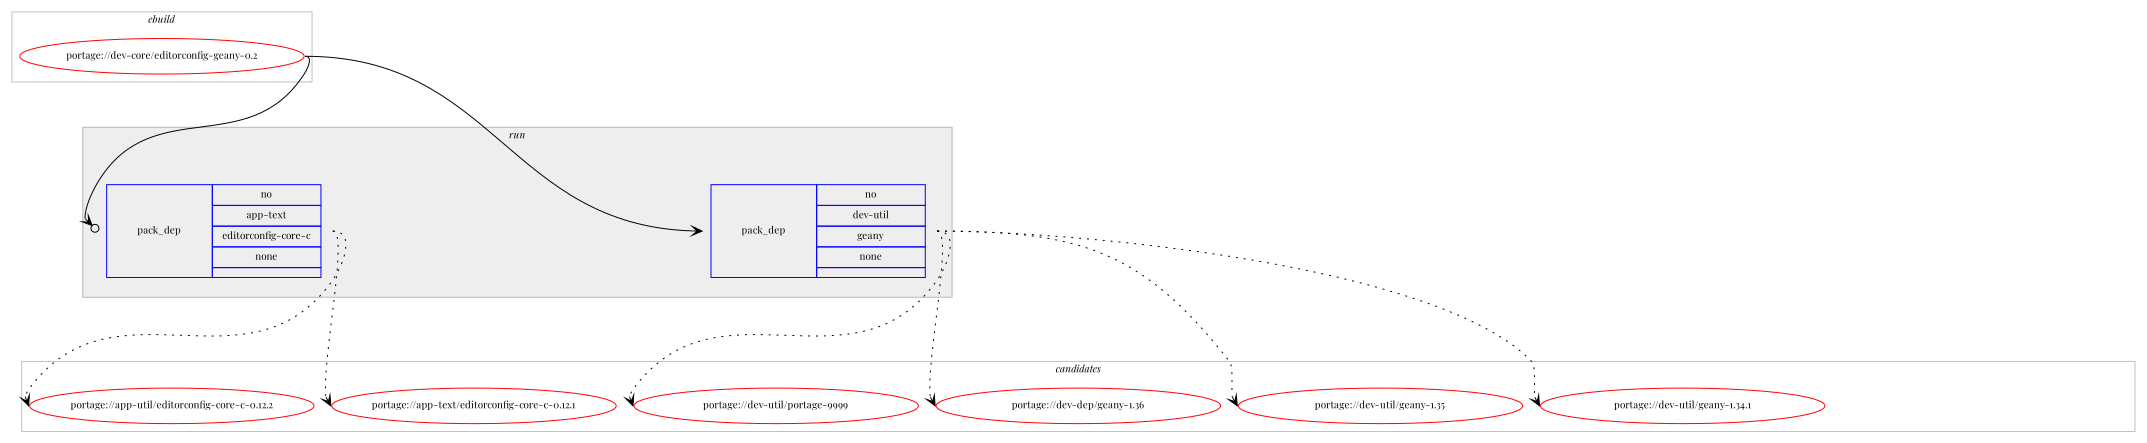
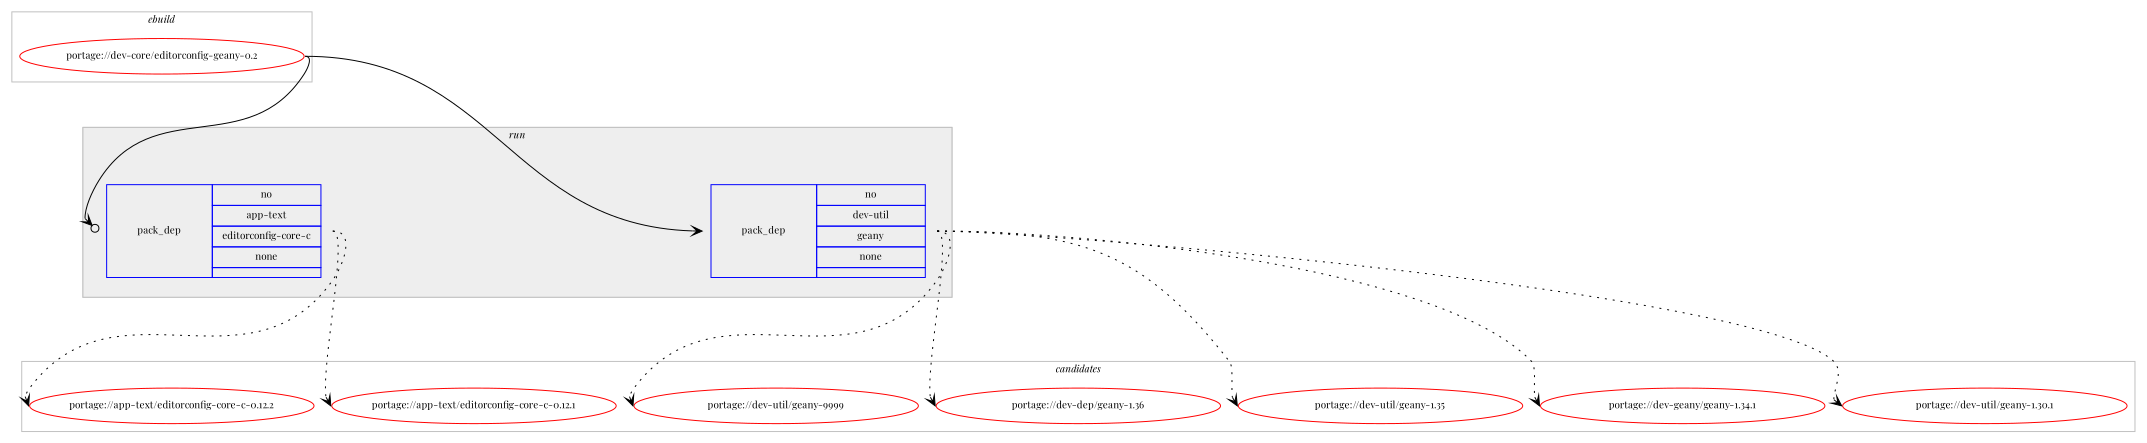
node "portage://app-util/editorconfig-core-c-0.12.2": label "portage://app-util/editorconfig-core-c-0.12.2" -> "portage://app-text/editorconfig-core-c-0.12.2"
node "portage://dev-util/portage-9999": label "portage://dev-util/portage-9999" -> "portage://dev-util/geany-9999"
node "portage://dev-util/geany-1.34.1": label "portage://dev-util/geany-1.34.1" -> "portage://dev-geany/geany-1.34.1"
node "portage://dev-util/geany-1.30.1": added
